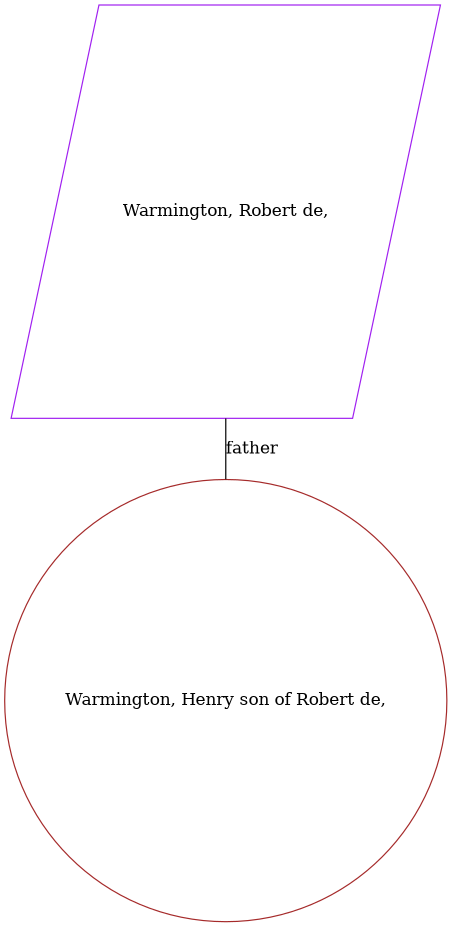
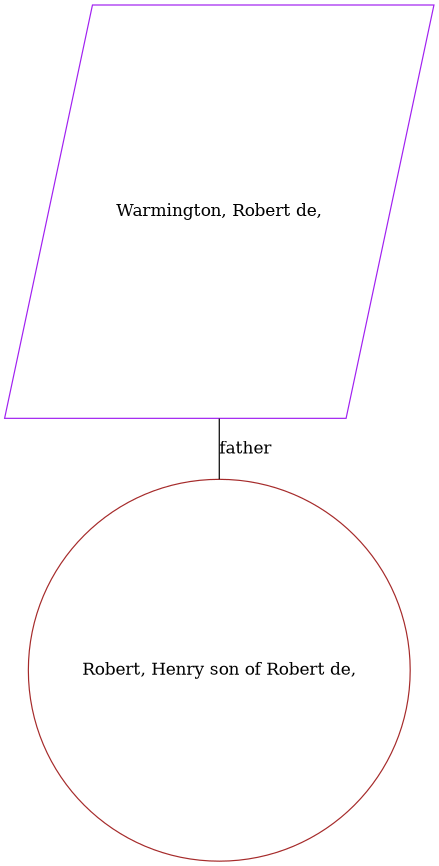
node "Warmington, Henry son of Robert de,": label "Warmington, Henry son of Robert de," -> "Robert, Henry son of Robert de,"
